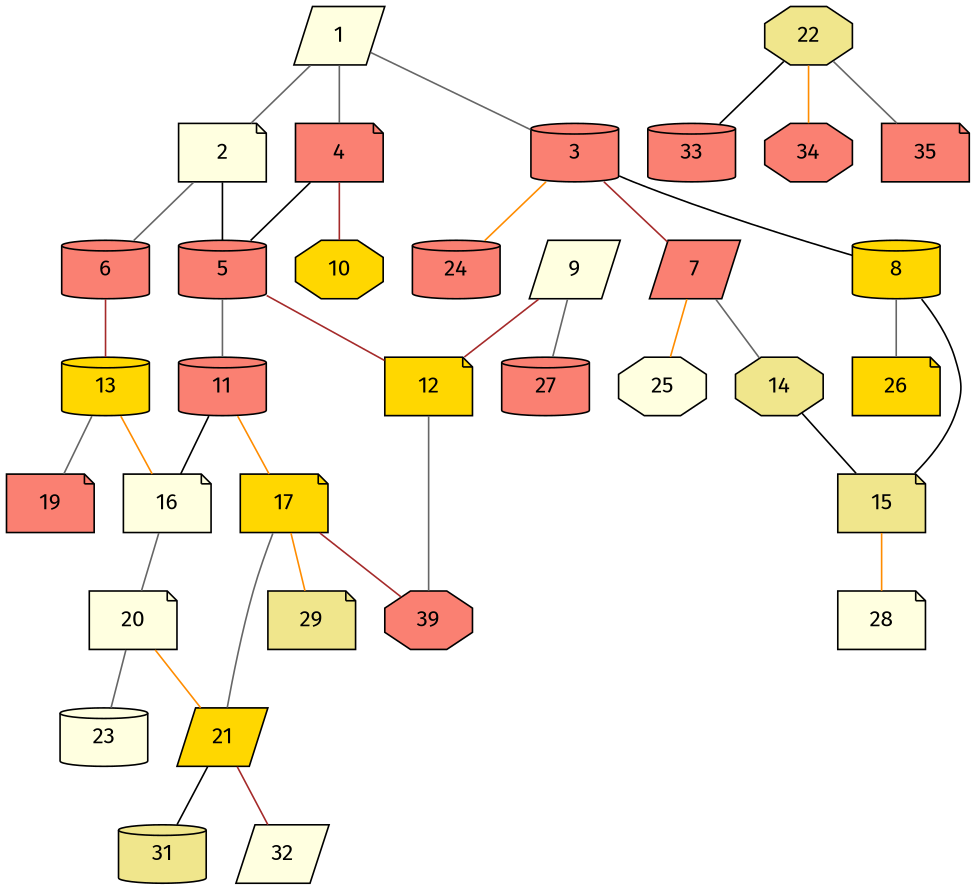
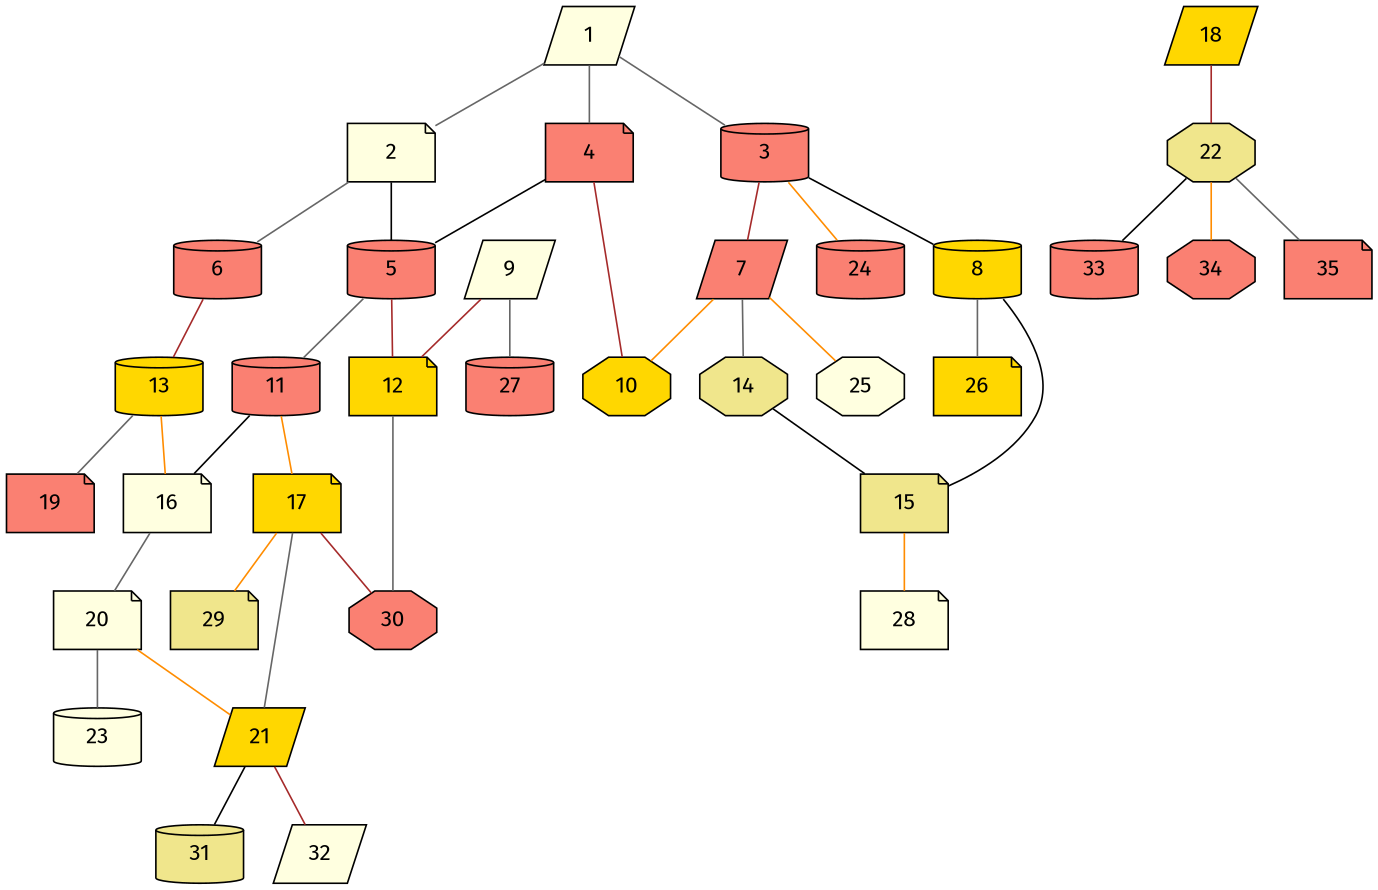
node "18": added
edge "7" -- "10": added
node "39": label "39" -> "30"
